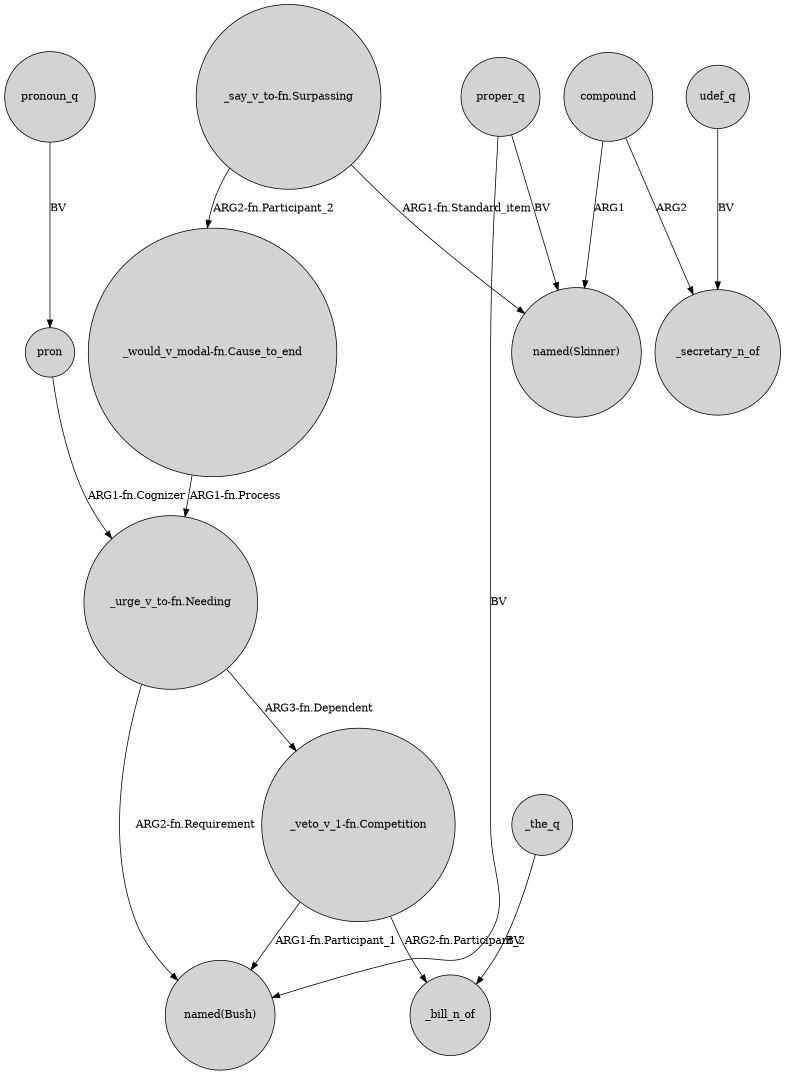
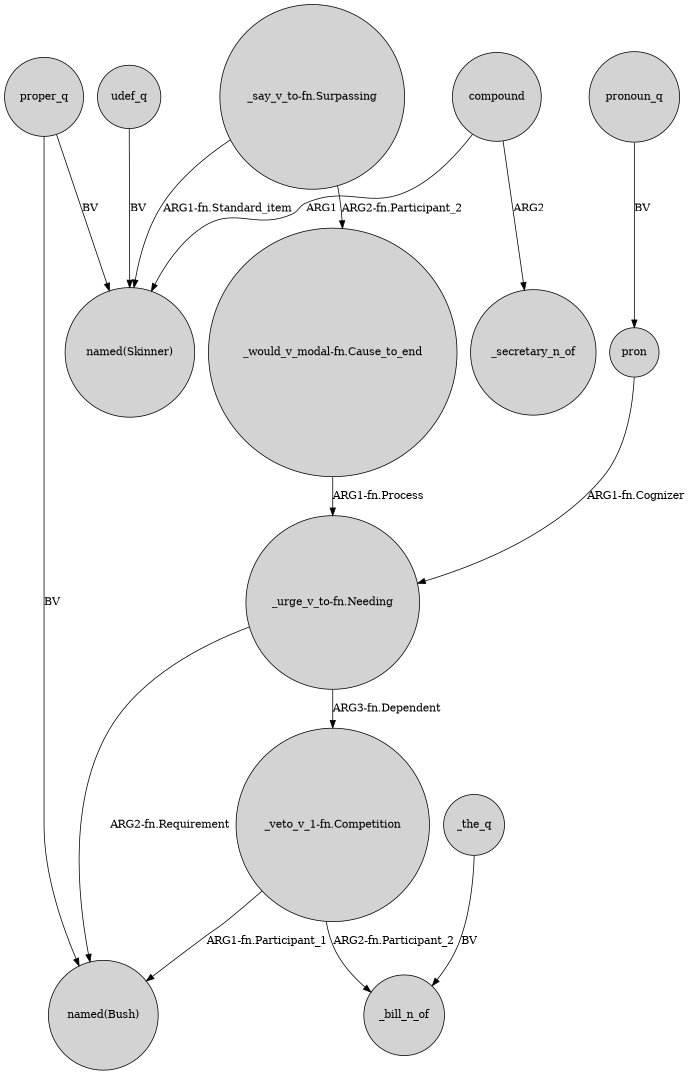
edge "udef_q" -> "_secretary_n_of": now "udef_q" -> "named(Skinner)"
